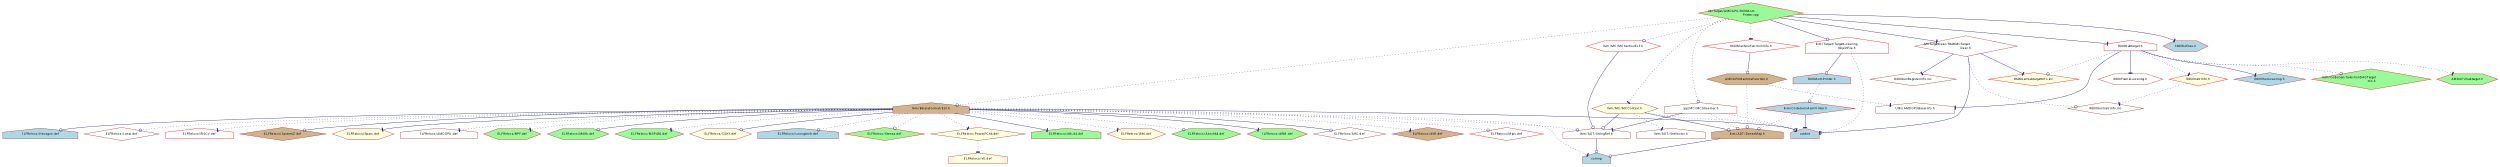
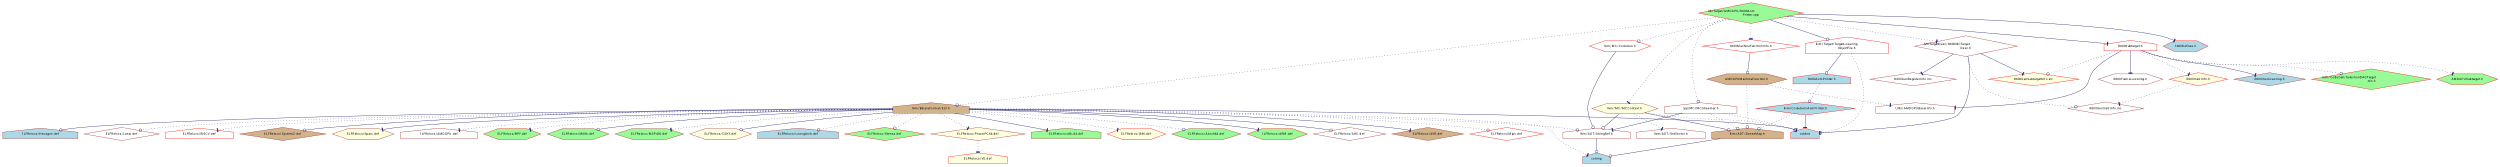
edge "lib/Target/AMDGPU/R600Asm Printer.cpp" -> "MCTargetDesc/R600MCTarget Desc.h": style solid -> dotted
node "llvm/MC/MCSectionELF.h": label "llvm/MC/MCSectionELF.h" -> "llvm/MC/CodeGen.h"
edge "llvm/BinaryFormat/ELF.h" -> "ELFRelocs/AVR.def": style dotted -> solid
